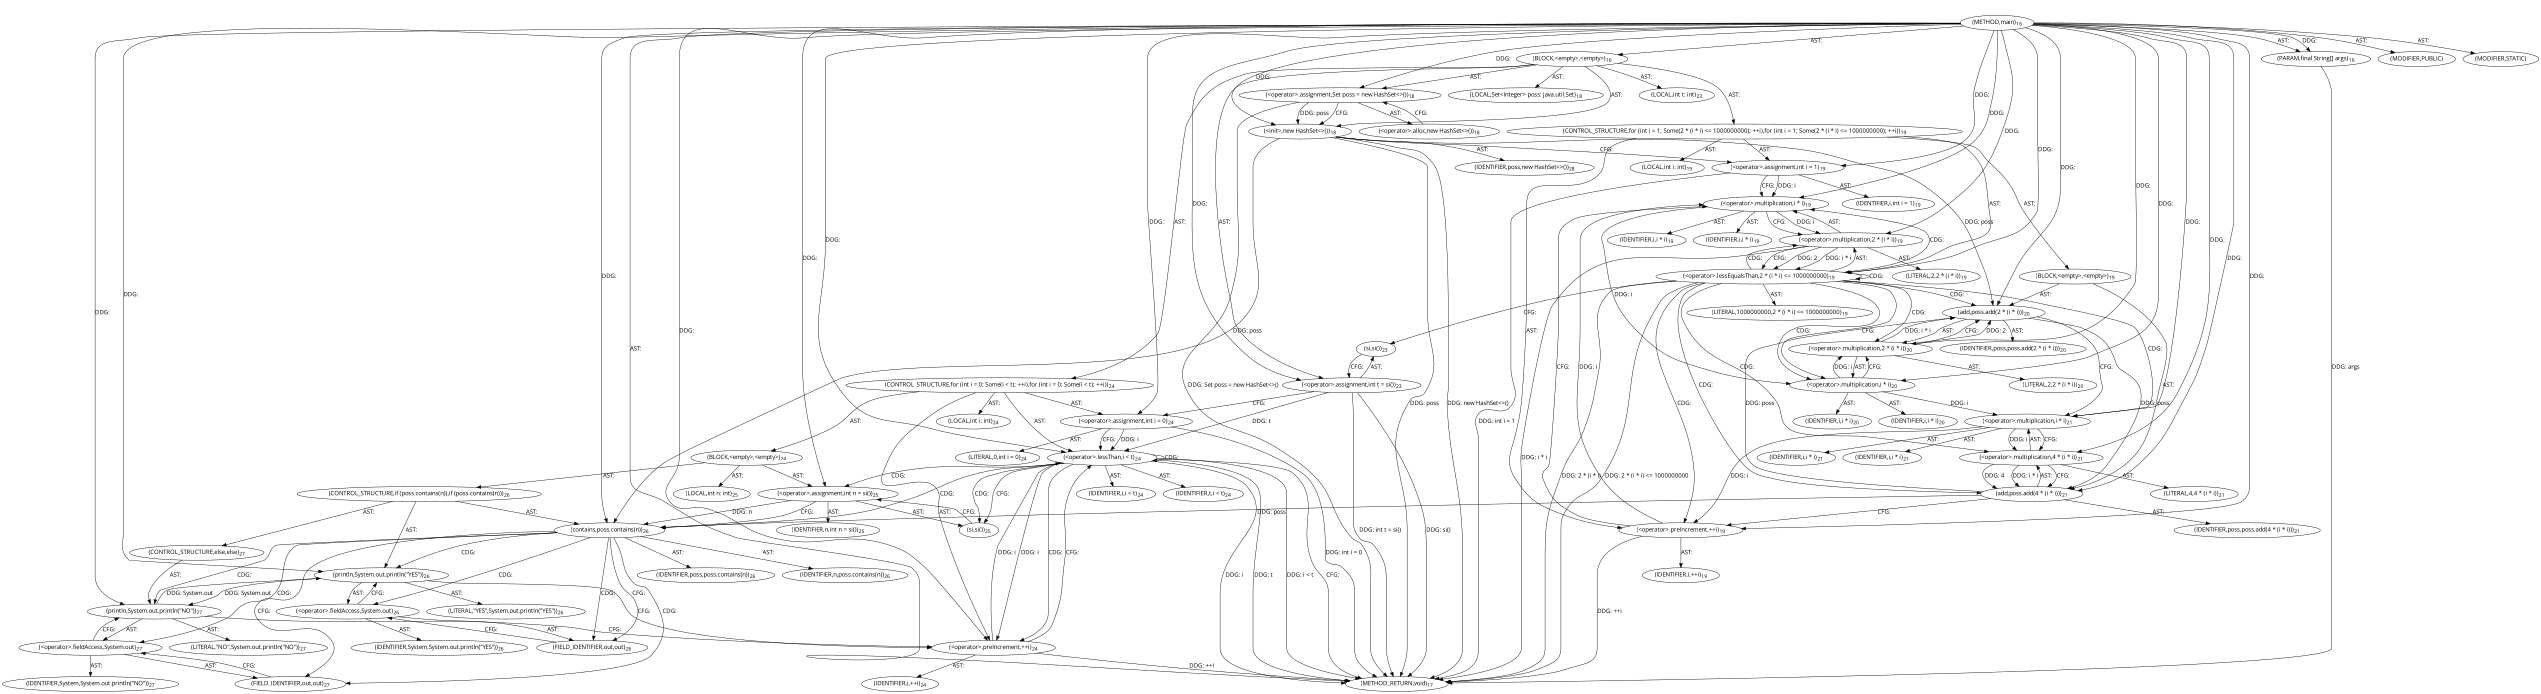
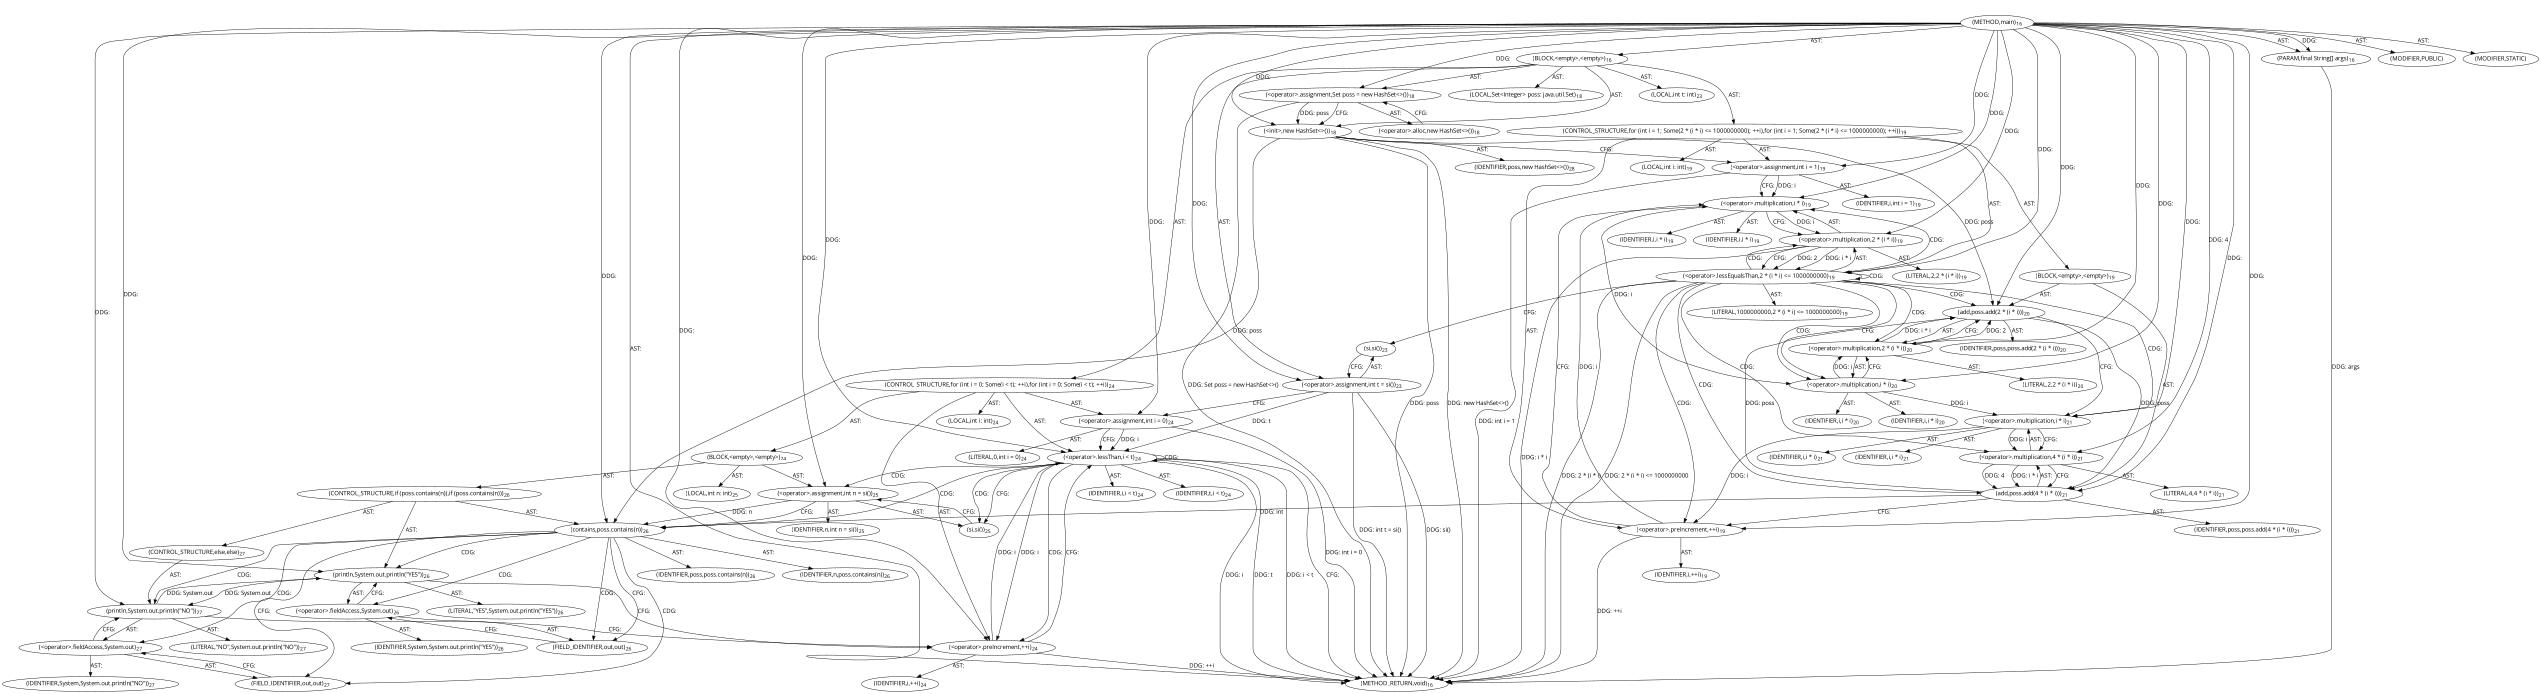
edge "(METHOD,main)" -> "(<operator>.multiplication,4 * (i * i))": label "DDG: " -> "DDG: 4"
edge "(add,poss.add(4 * (i * i)))" -> "(contains,poss.contains(n))": label "DDG: poss" -> "DDG: int"
node "(METHOD_RETURN,void)": text "17" -> "16"
